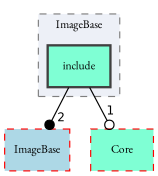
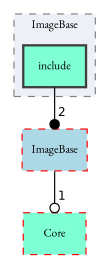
edge "include" -> "Core": now "ImageBase" -> "Core"
